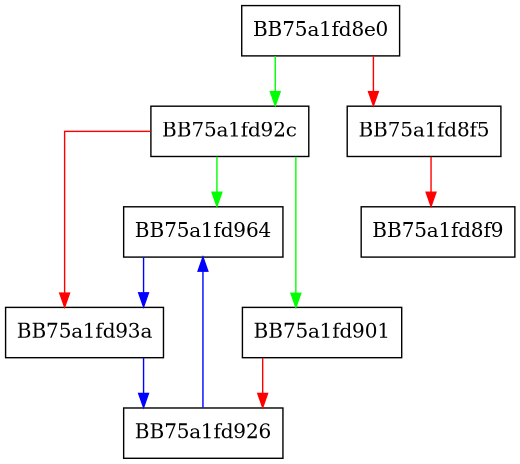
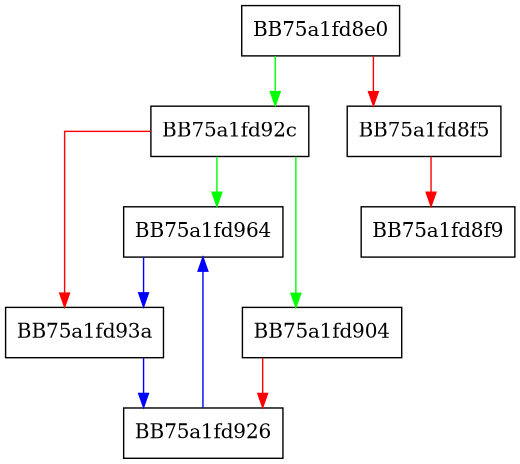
node "BB75a1fd901": label "BB75a1fd901" -> "BB75a1fd904"
